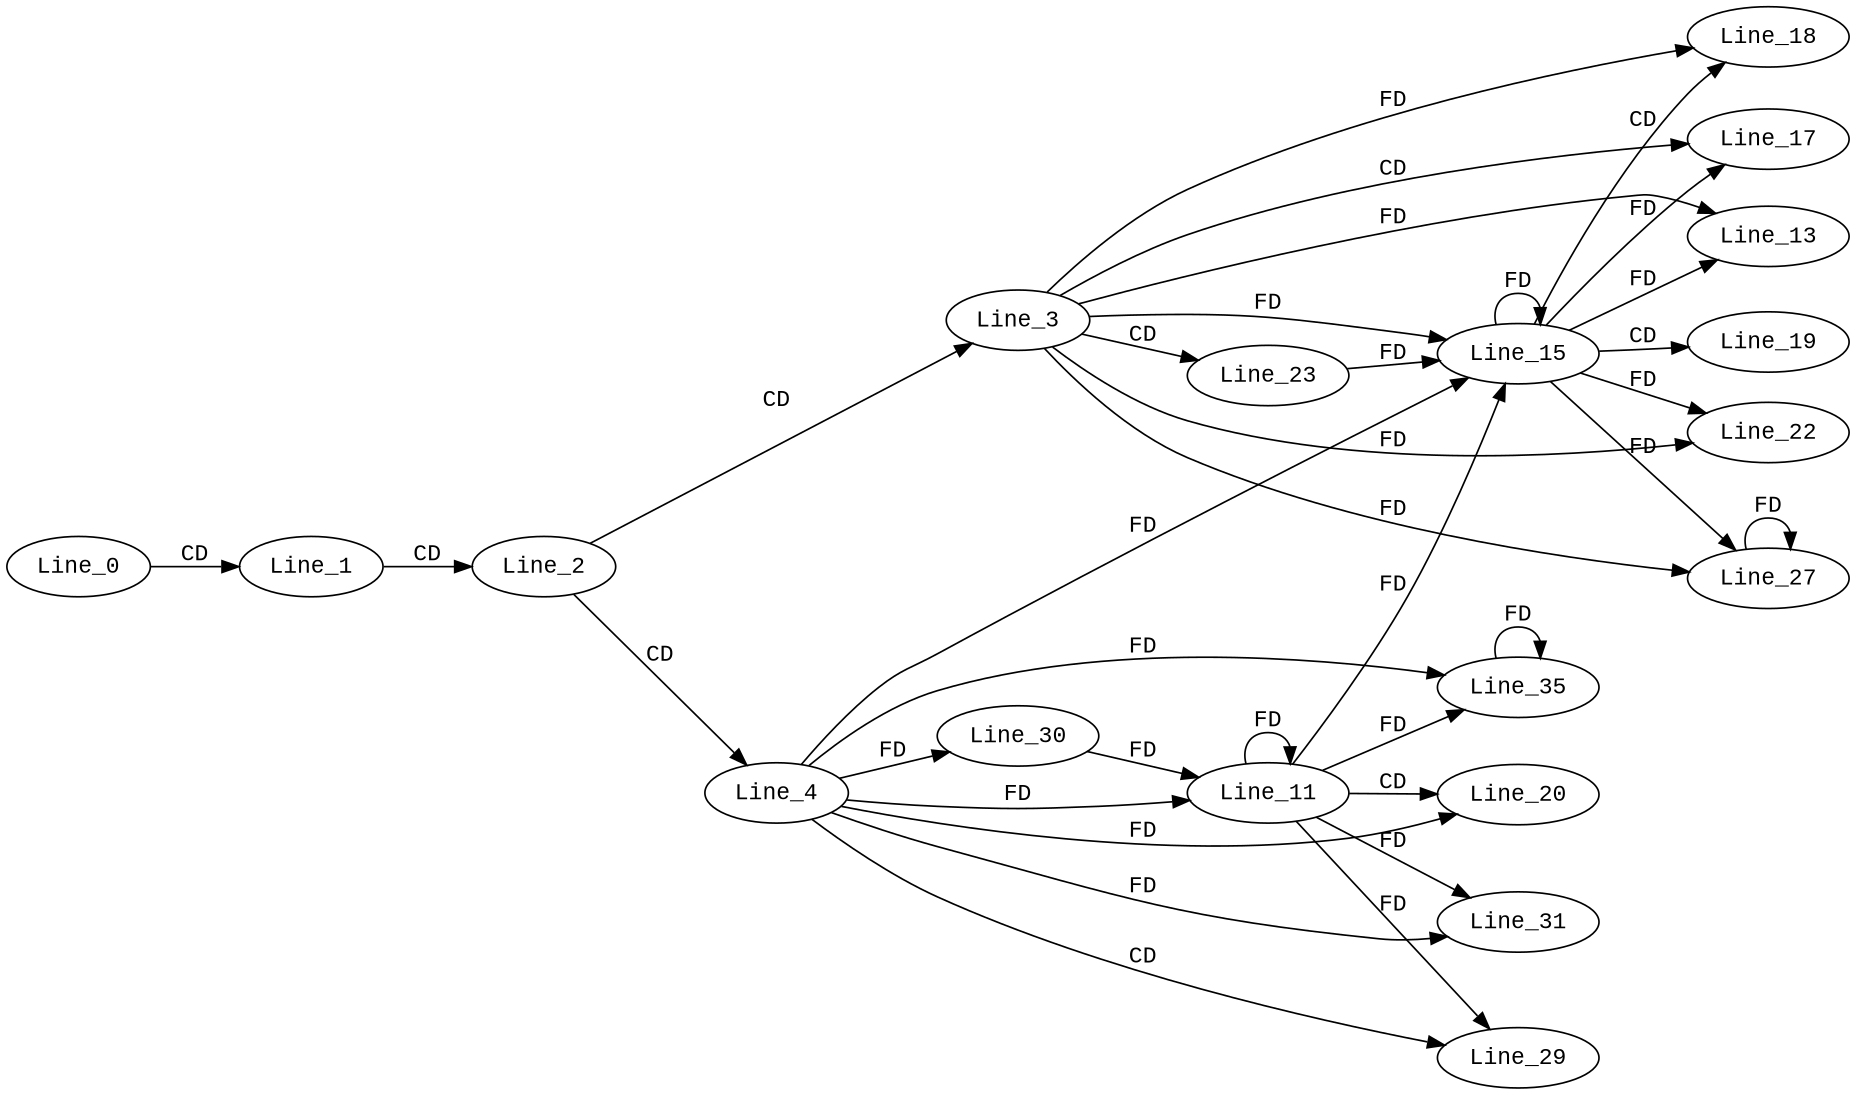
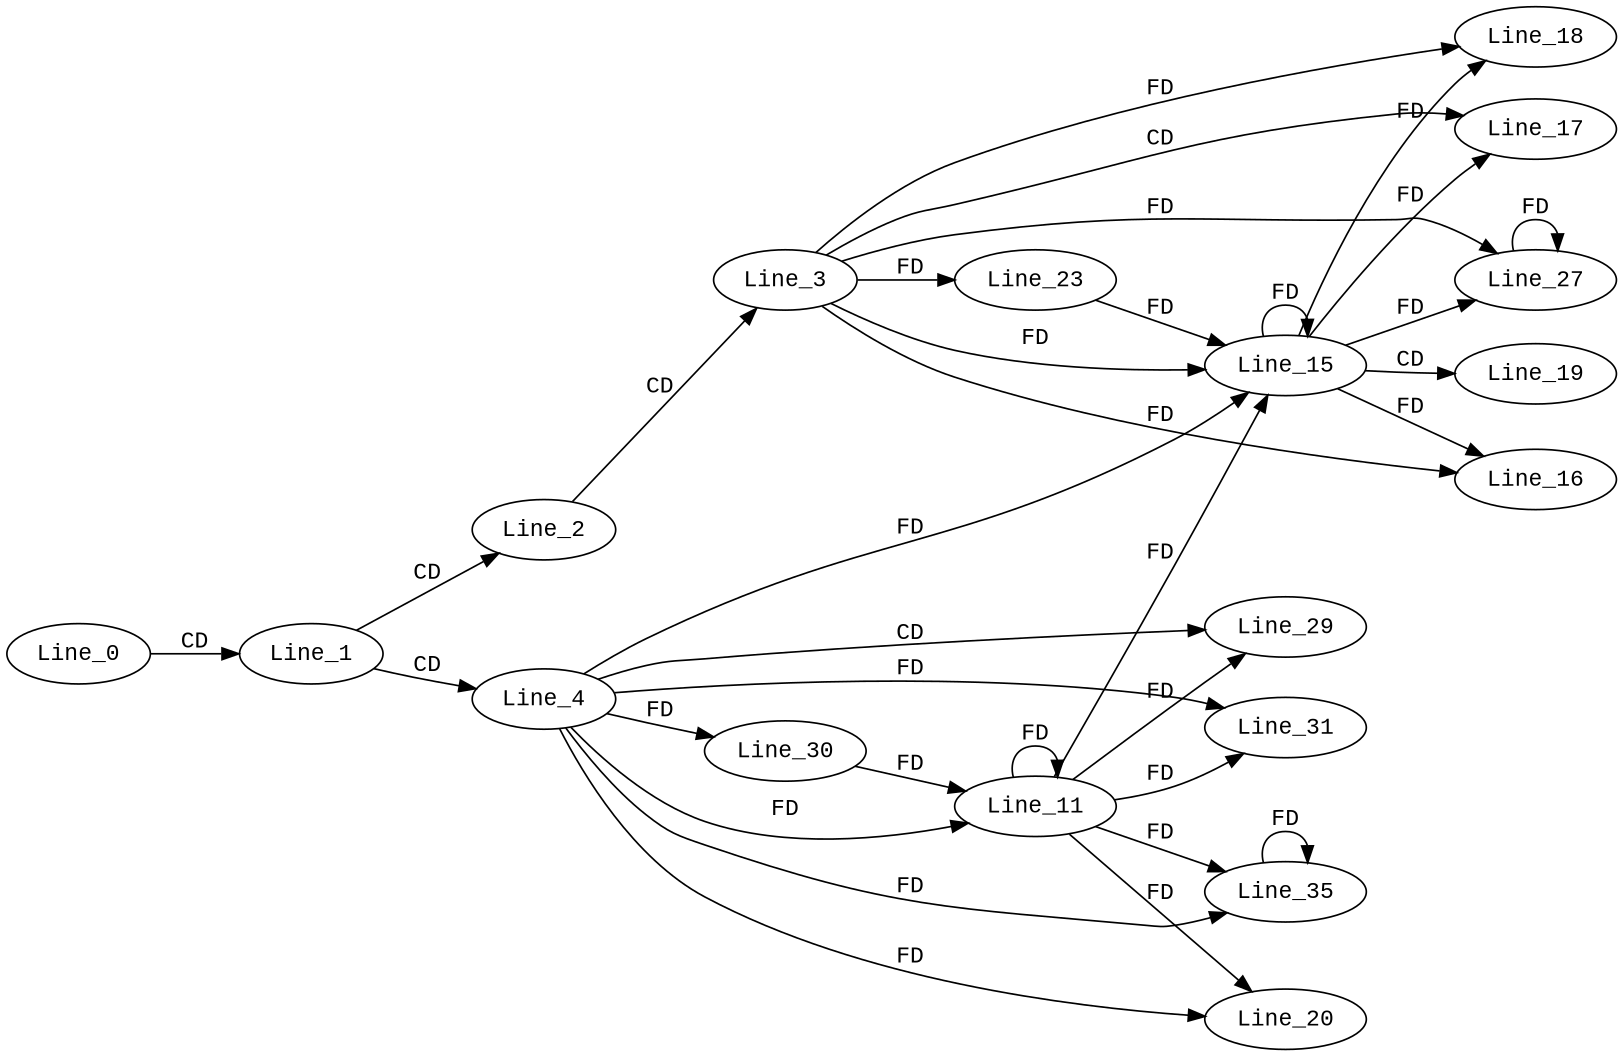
edge "Line_15" -> "Line_18": label "CD" -> "FD"
node "Line_13": label "Line_13" -> "Line_16"
edge "Line_3" -> "Line_23": label "CD" -> "FD"
node "Line_22": removed
edge "Line_2" -> "Line_4": now "Line_1" -> "Line_4"
edge "Line_11" -> "Line_20": label "CD" -> "FD"
